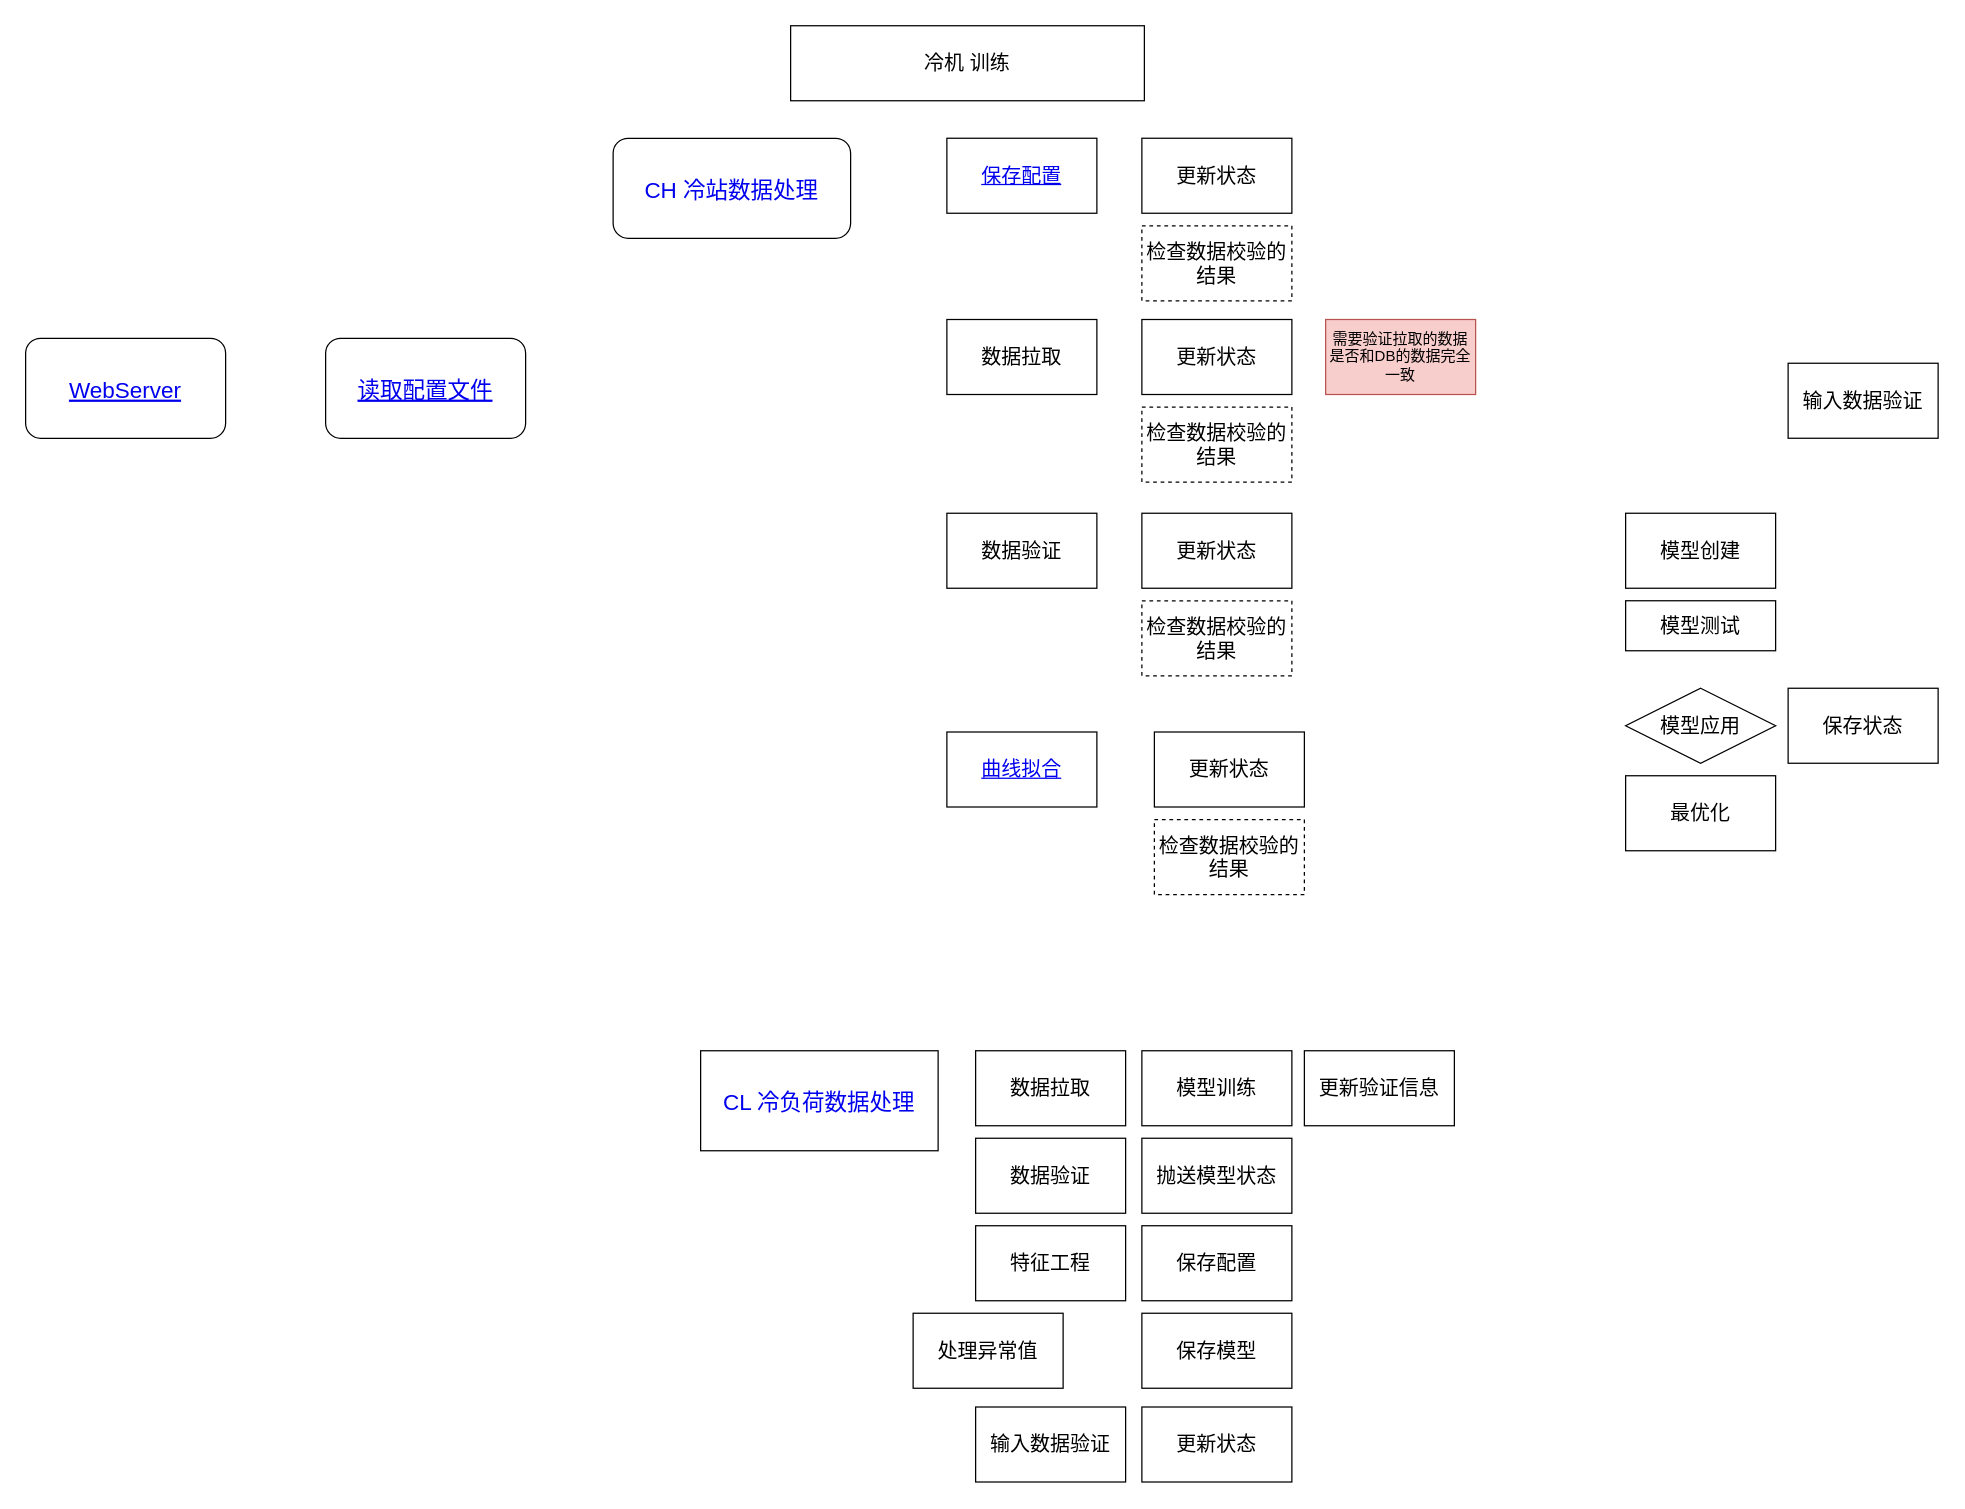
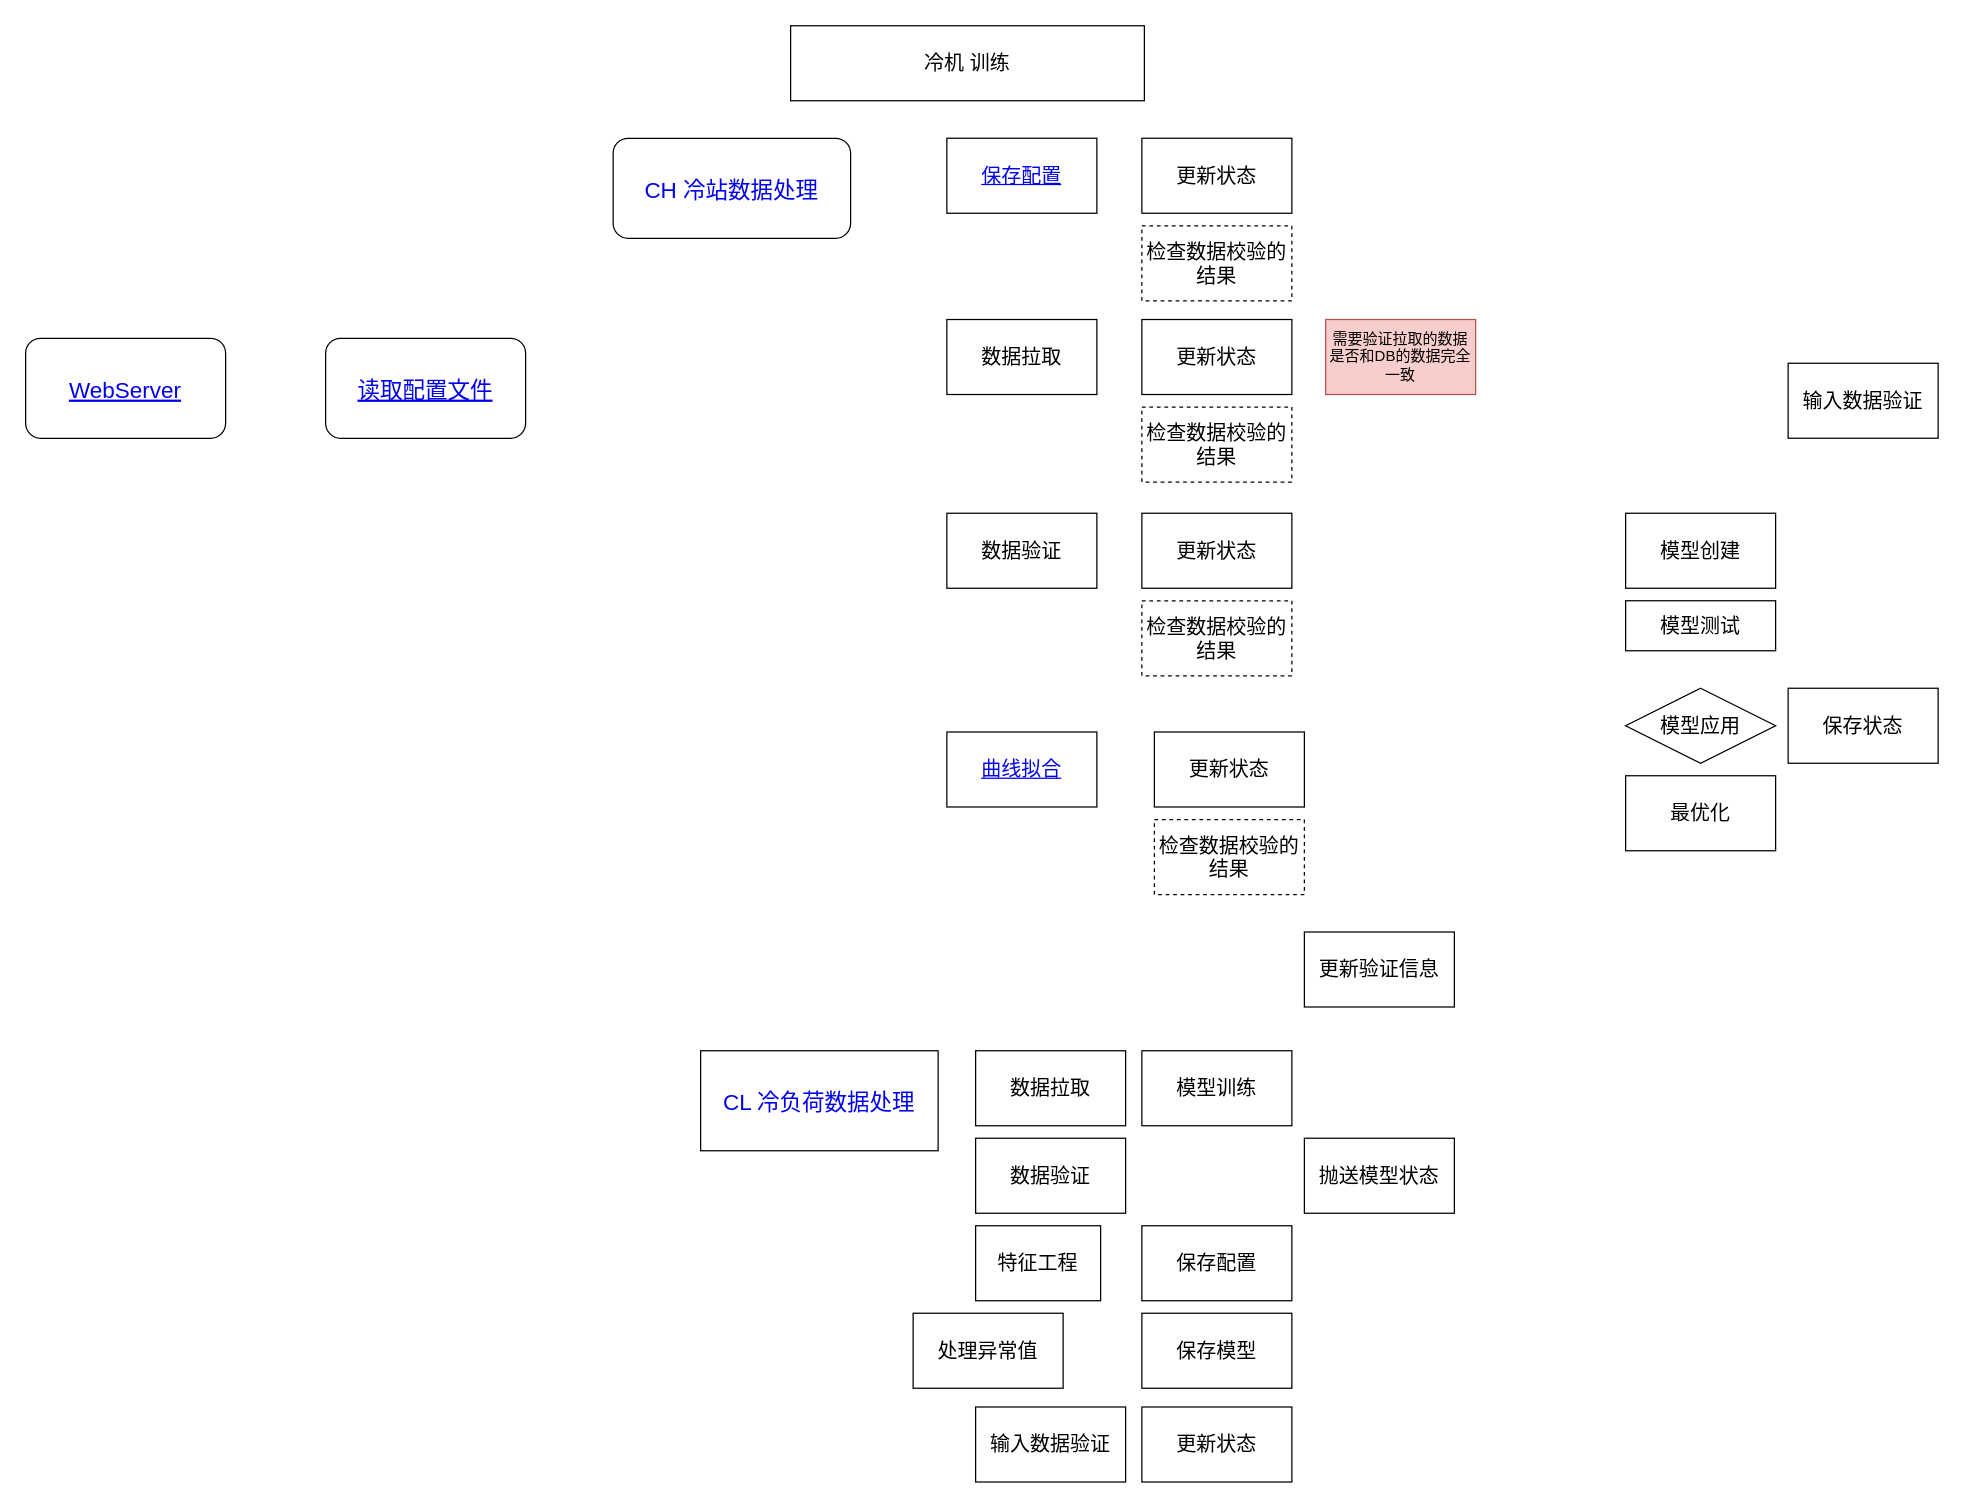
node "更新验证信息": moved (1379, 1088) -> (1379, 969)
node "抛送模型状态": moved (1217, 1176) -> (1379, 1176)
node "特征工程": size 150x75 -> 125x75
